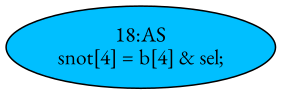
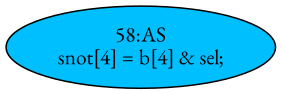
node "18:AS snot[4] = b[4] & sel;": label "18:AS snot[4] = b[4] & sel;" -> "58:AS snot[4] = b[4] & sel;"
